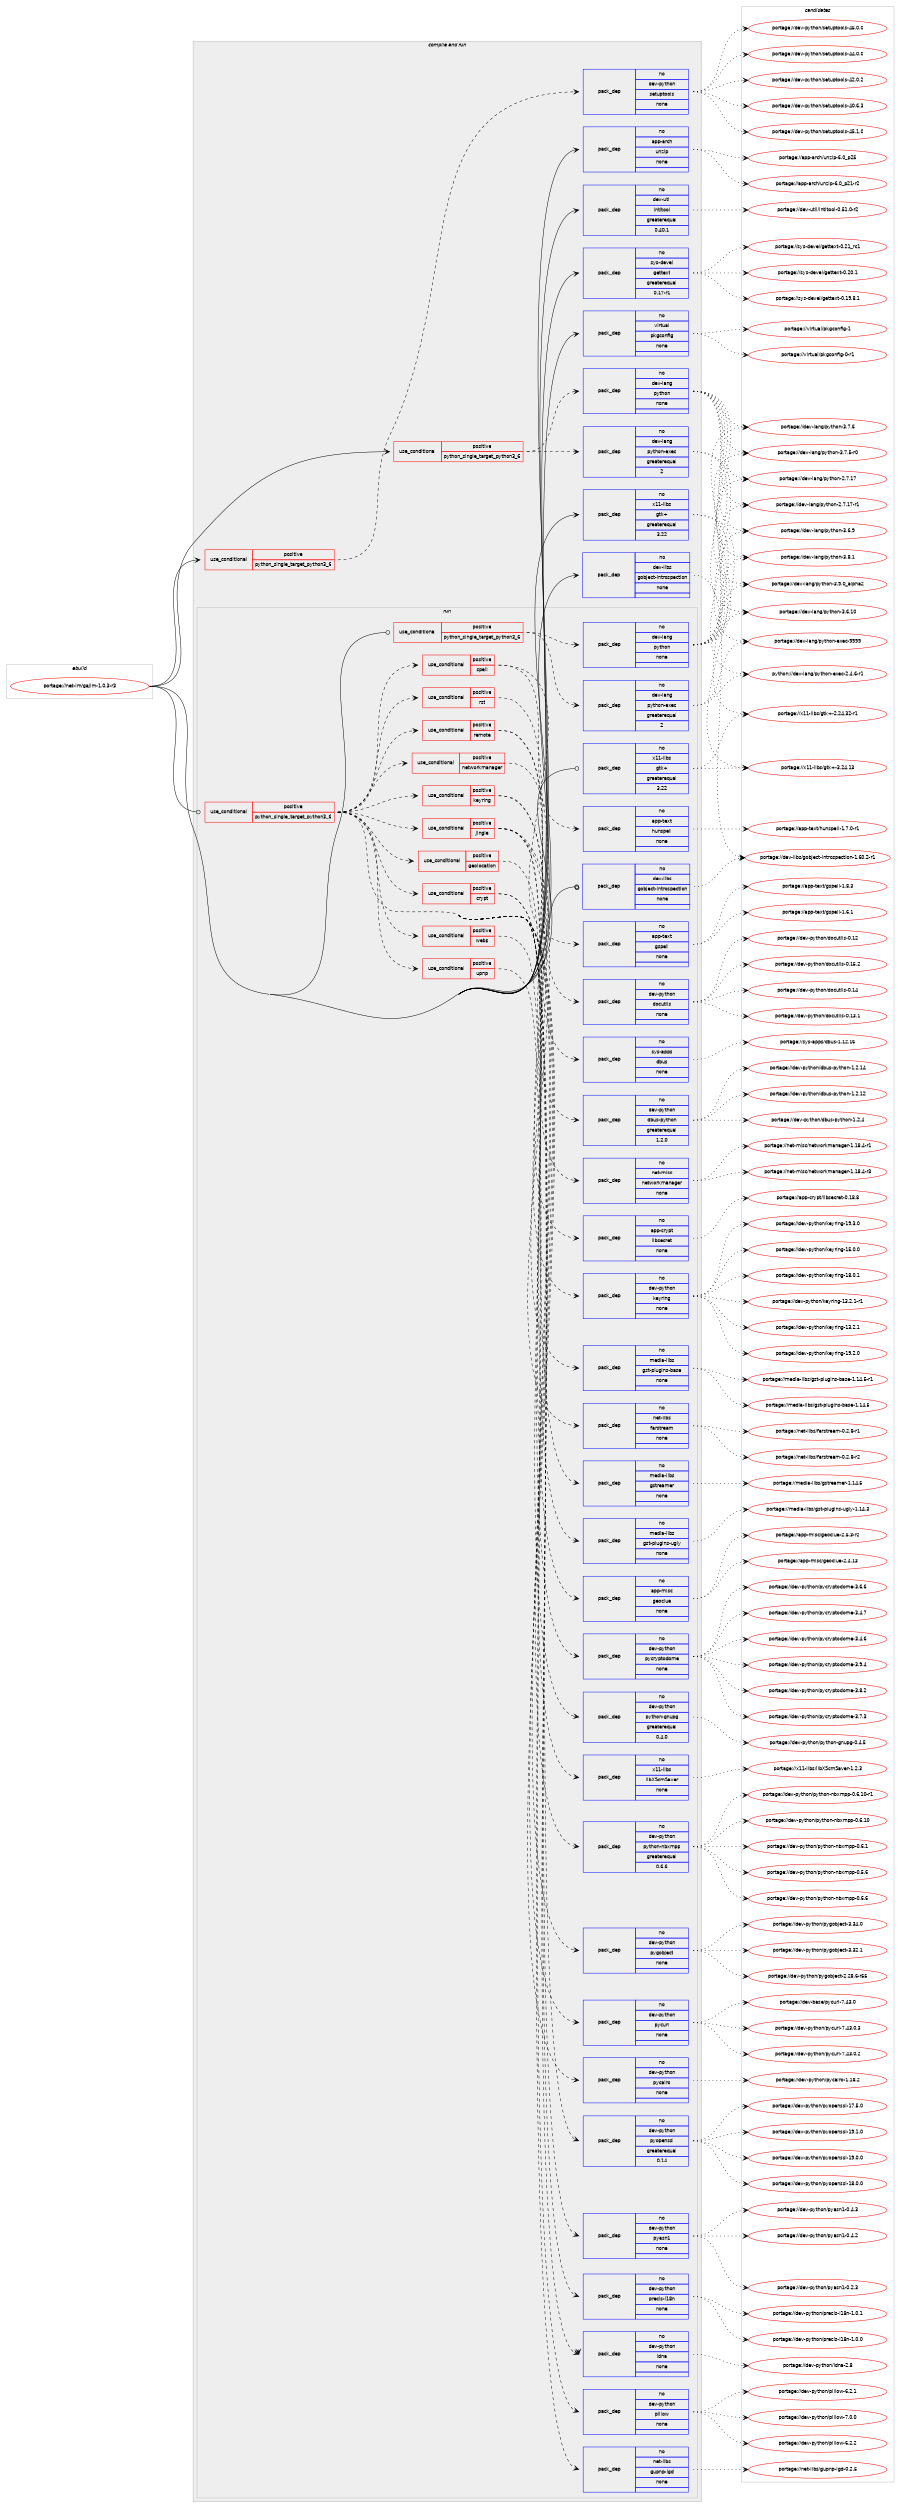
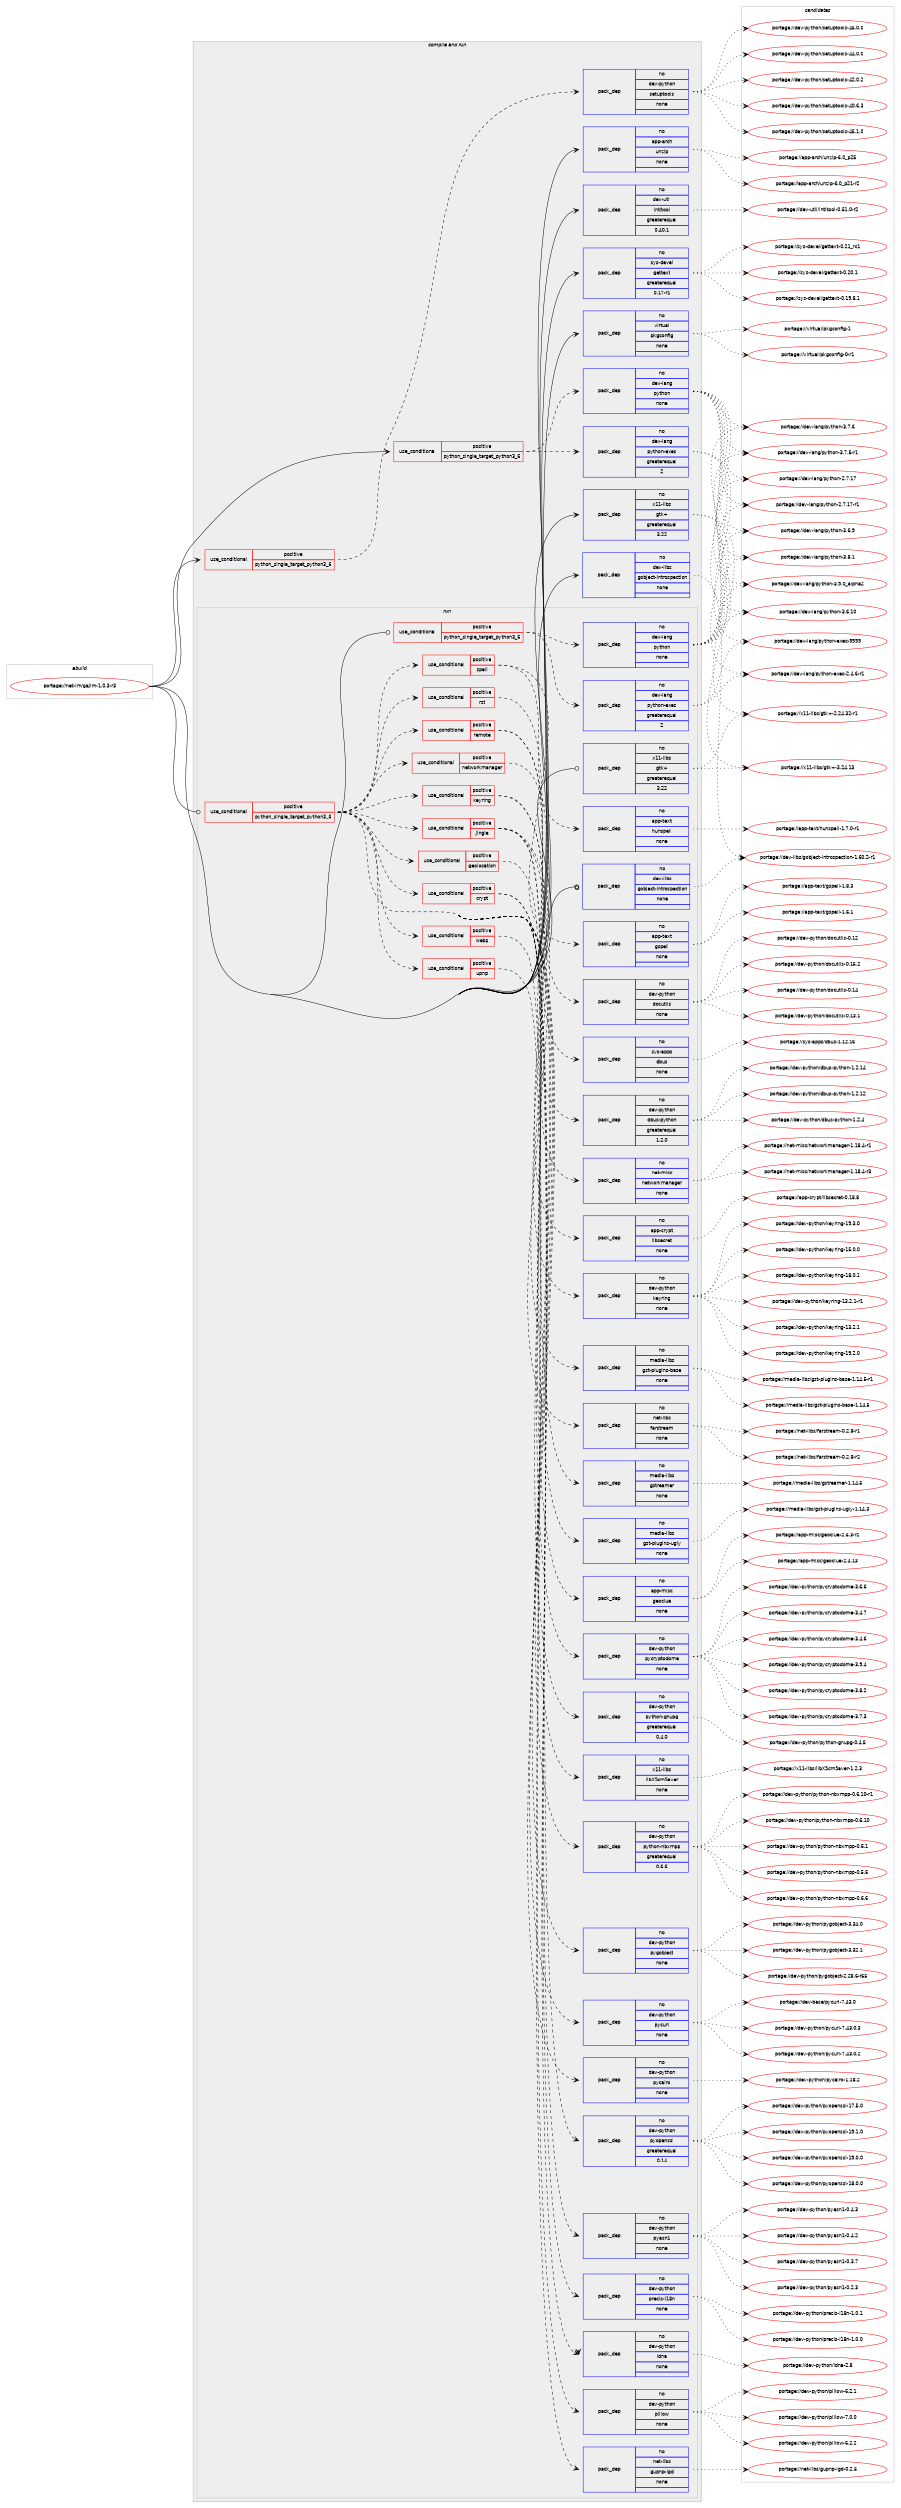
node "portage://dev-lang/python-3.7.5-r0": label "portage://dev-lang/python-3.7.5-r0" -> "portage://dev-lang/python-3.7.5-r1"
node "python://dev-lang/python-exec-2.4.6-r1": label "python://dev-lang/python-exec-2.4.6-r1" -> "portage://dev-lang/python-exec-2.4.6-r1"
node "portage://dev-python/pyasn1-0.3.7": added
